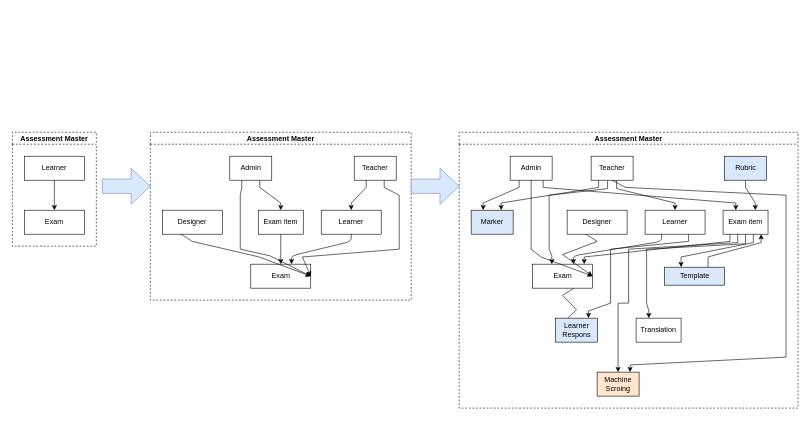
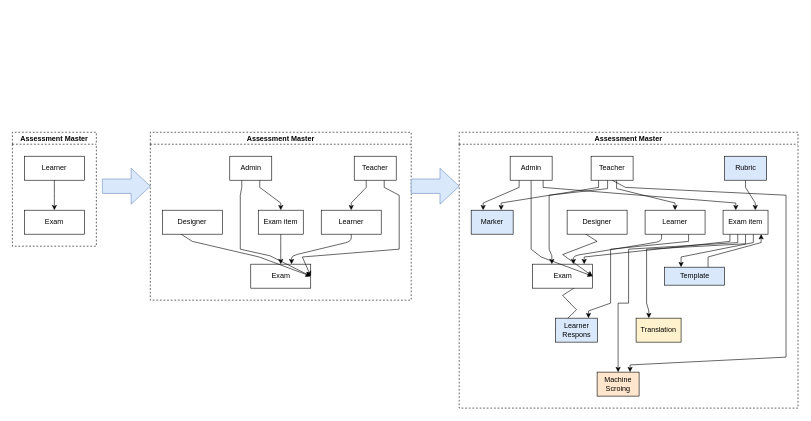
node "Translation": fillcolor #ffffff -> #fff2cc
